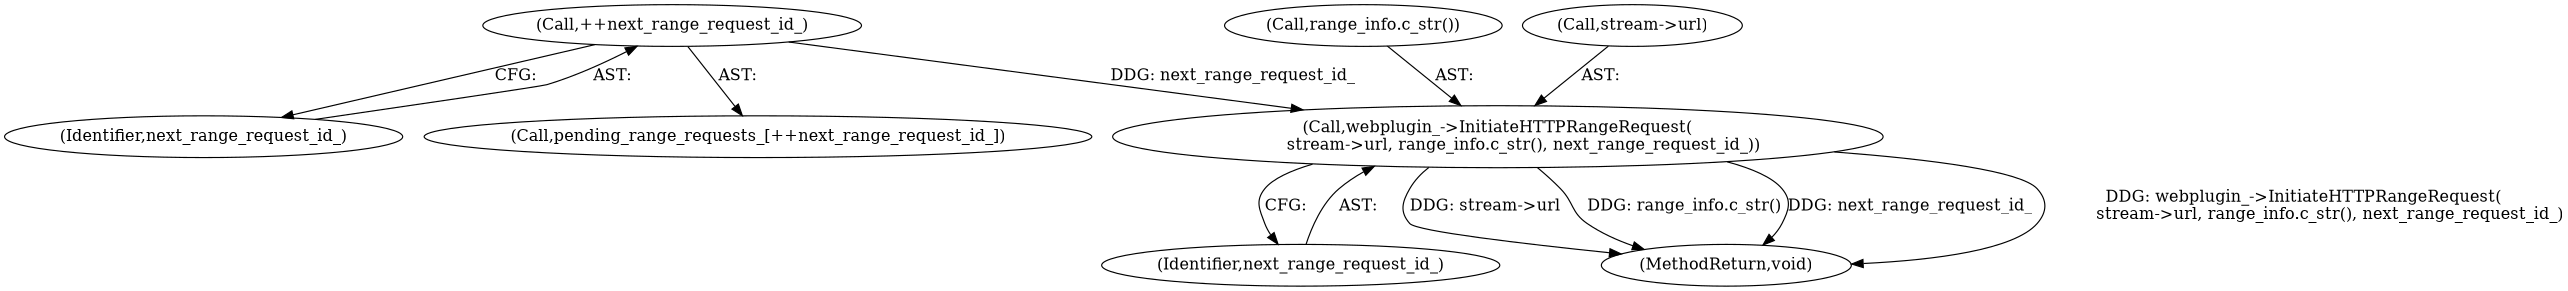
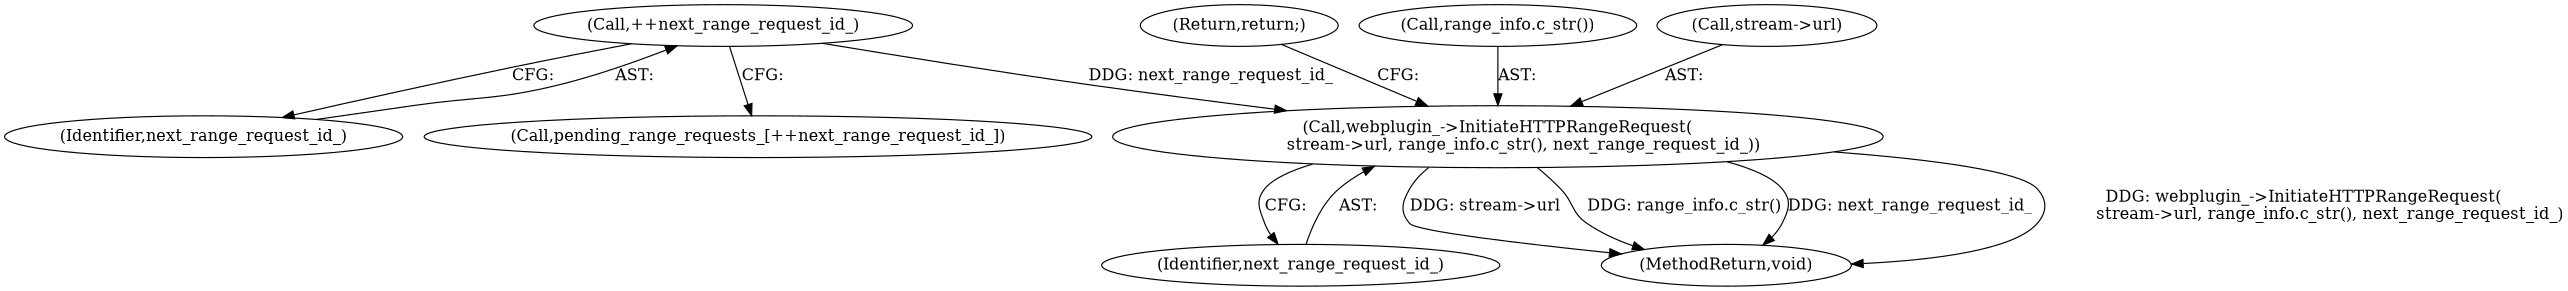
node "(Return,return;)": added
edge "(Call,++next_range_request_id_)" -> "(Call,pending_range_requests_[++next_range_request_id_])": label "AST: " -> "CFG: "
